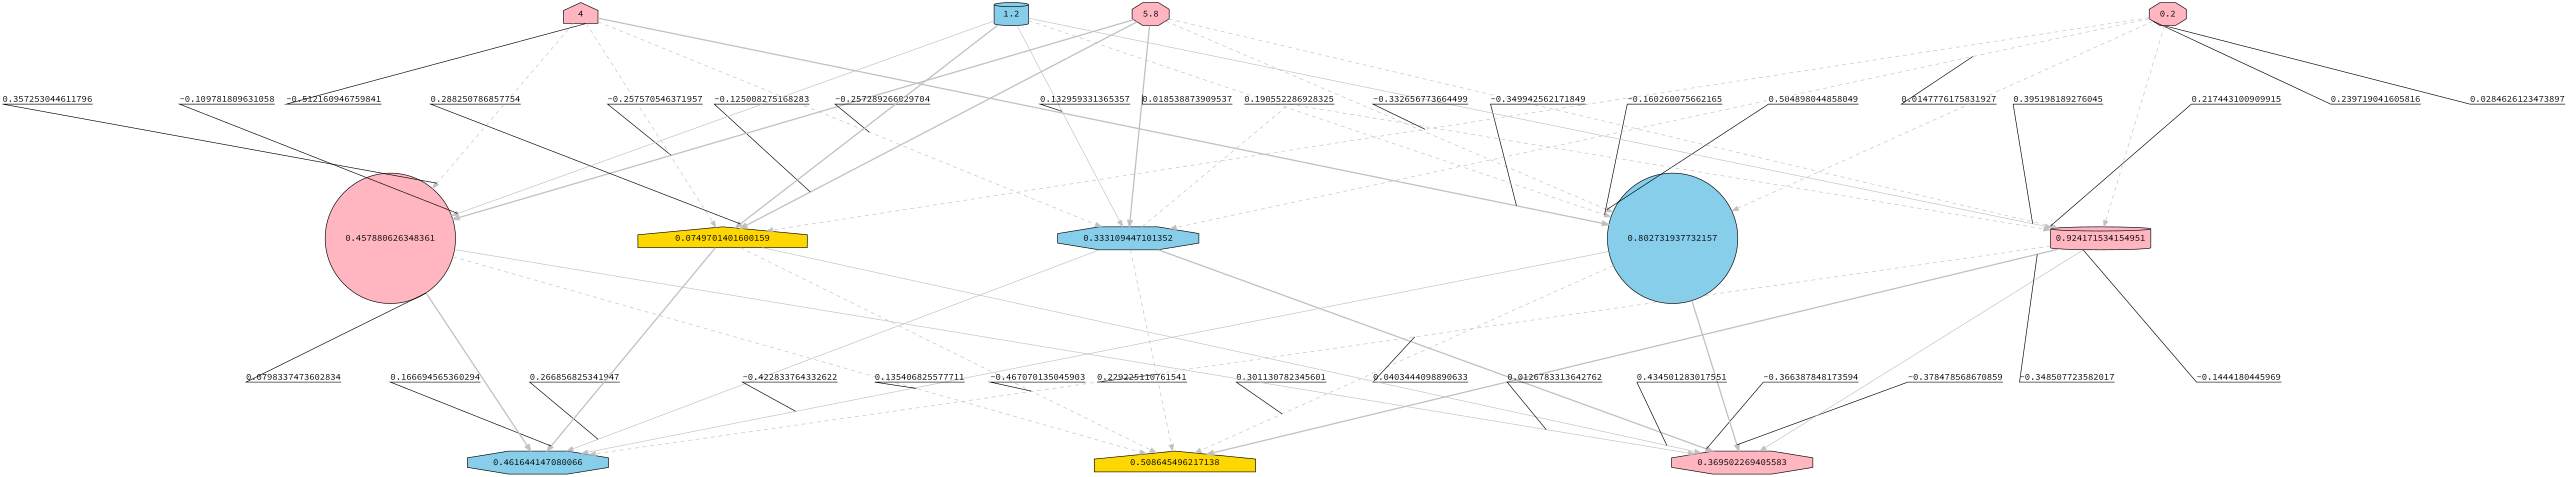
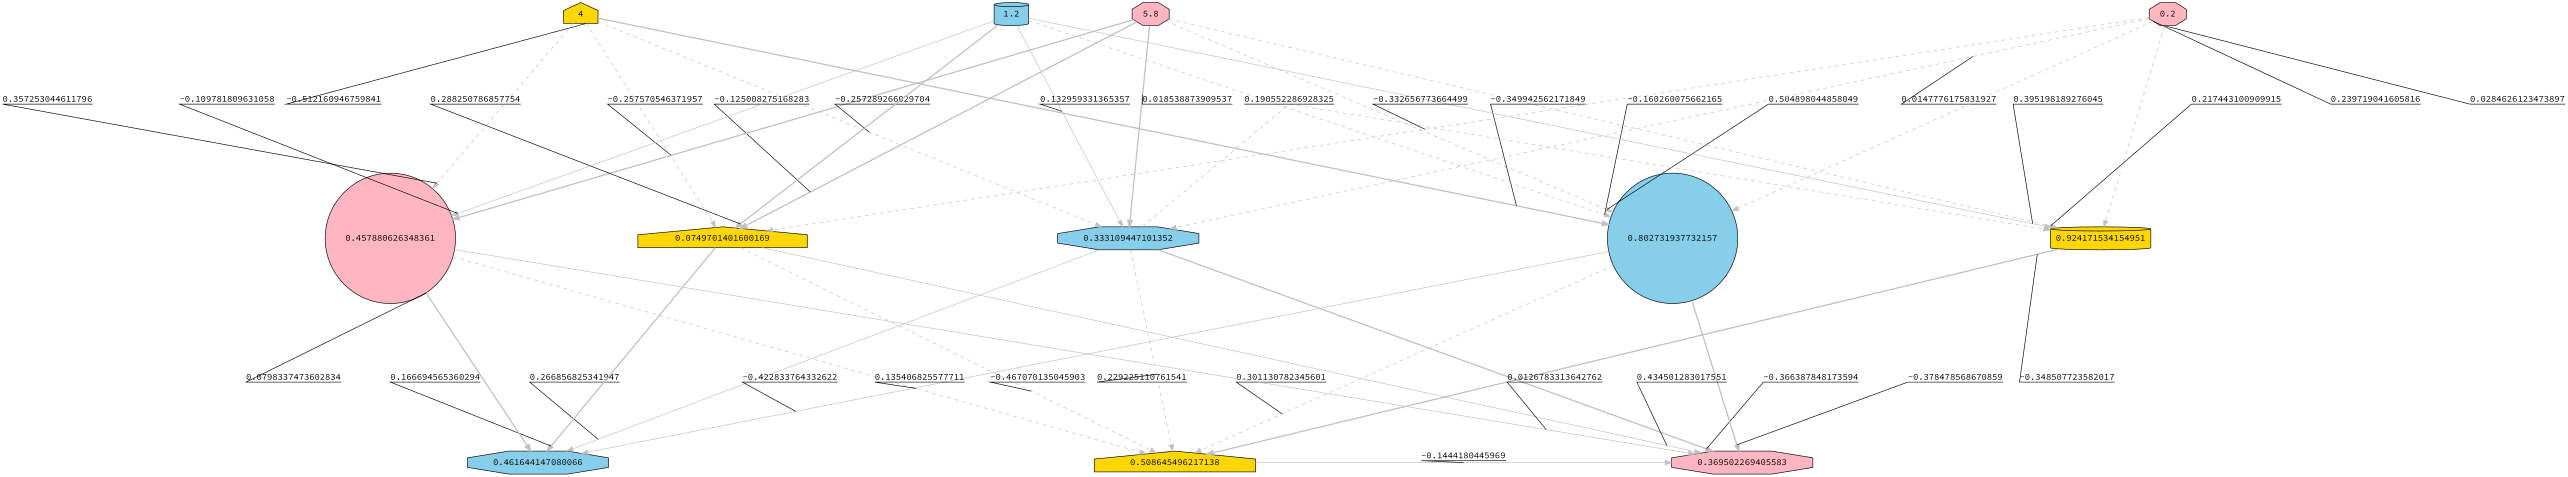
node "4": fillcolor lightpink -> gold
node "0.0749701401600159": label "0.0749701401600159" -> "0.0749701401600169"
node "0.924171534154951": fillcolor lightpink -> gold
edge "0.924171534154951" -> "0.369502269405583": now "0.508645496217138" -> "0.369502269405583"
edge "0.924171534154951" -> "0.461644147080066": removed, label "0.0403444098890633"
